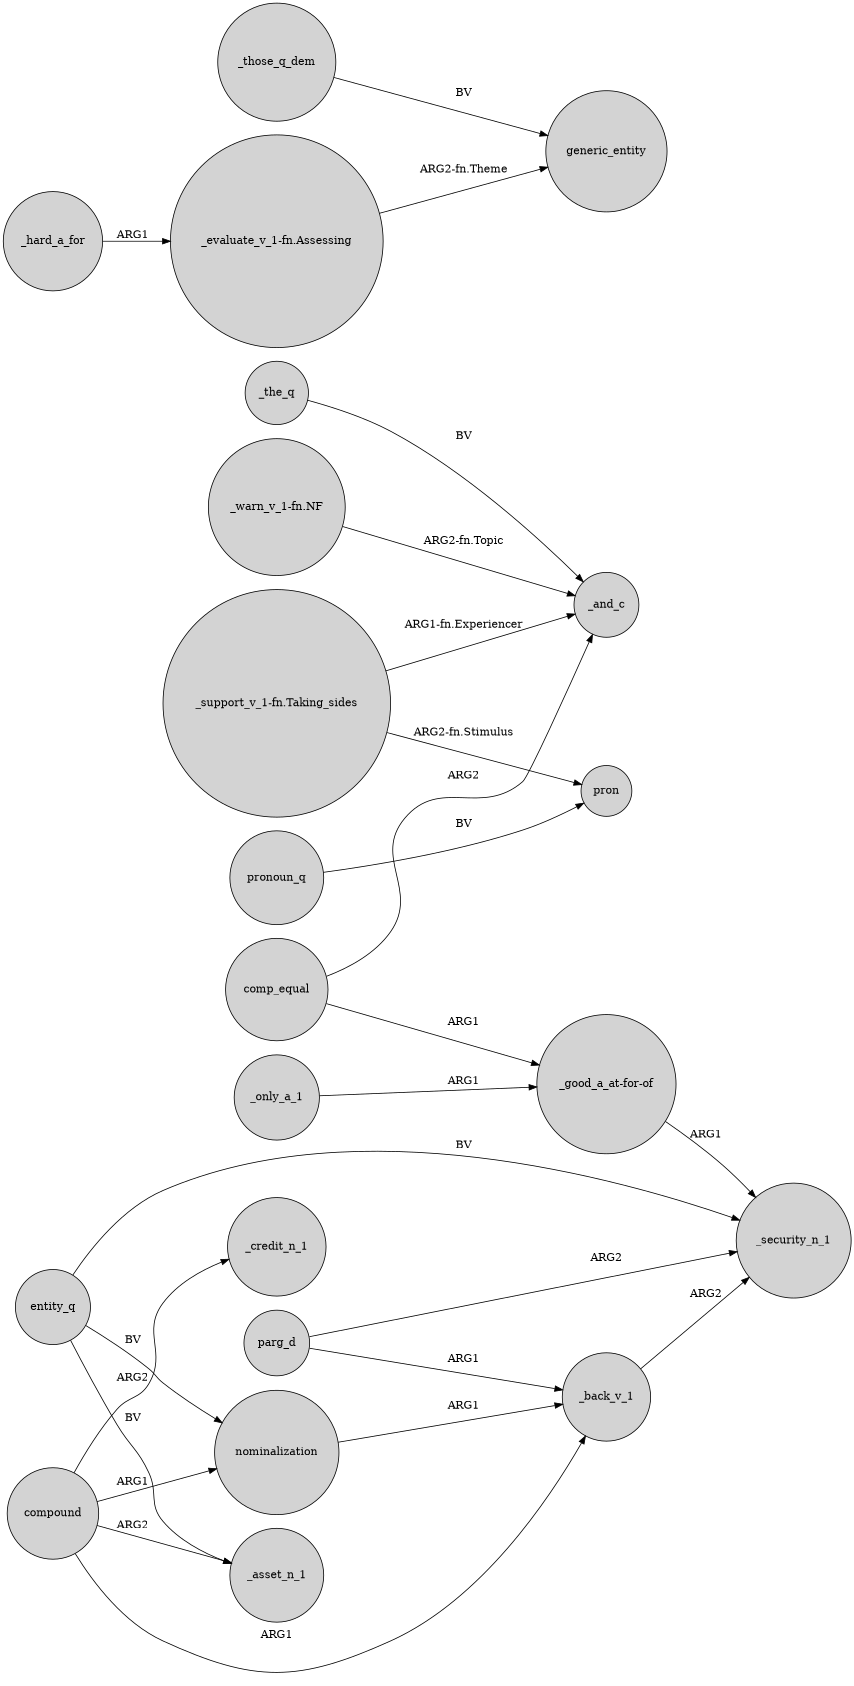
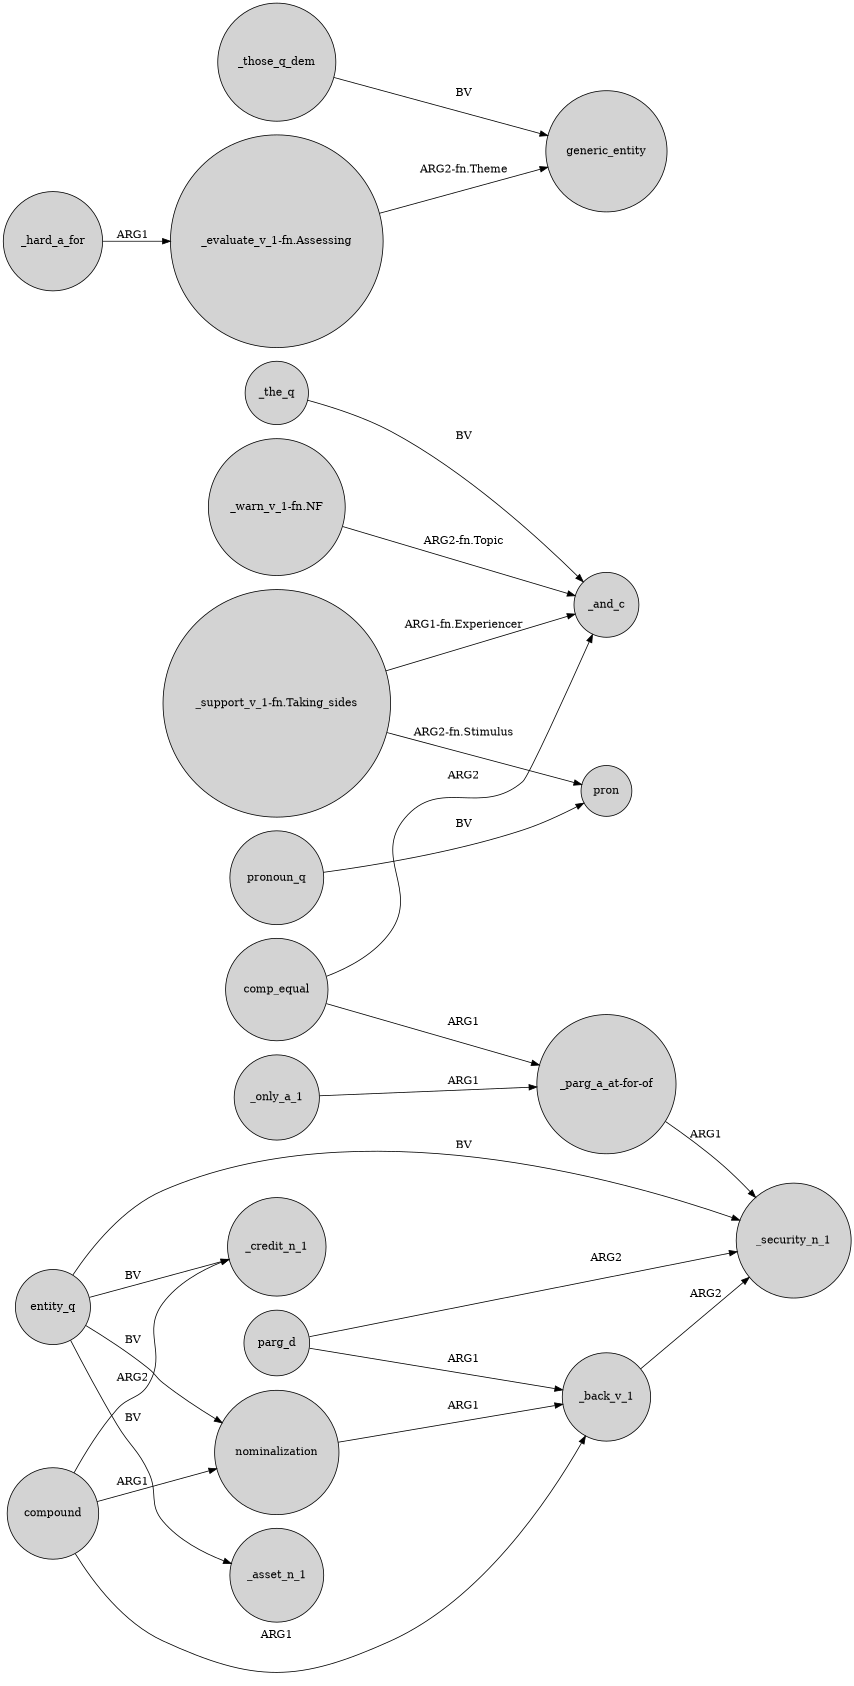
node "_good_a_at-for-of": label "_good_a_at-for-of" -> "_parg_a_at-for-of"
edge "entity_q" -> "_credit_n_1": added, label "BV"
edge "compound" -> "_asset_n_1": removed, label "ARG2"
